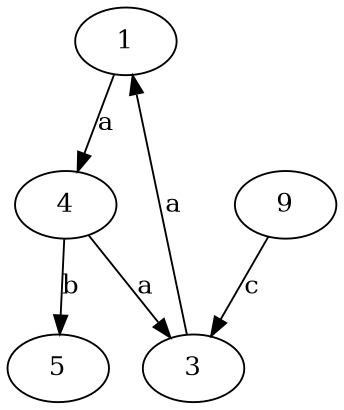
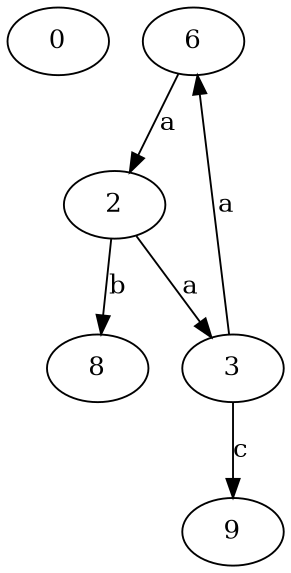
node "0": added
node "1": label "1" -> "6"
node "4": label "4" -> "2"
edge "9" -> "3": reversed
node "5": label "5" -> "8"
